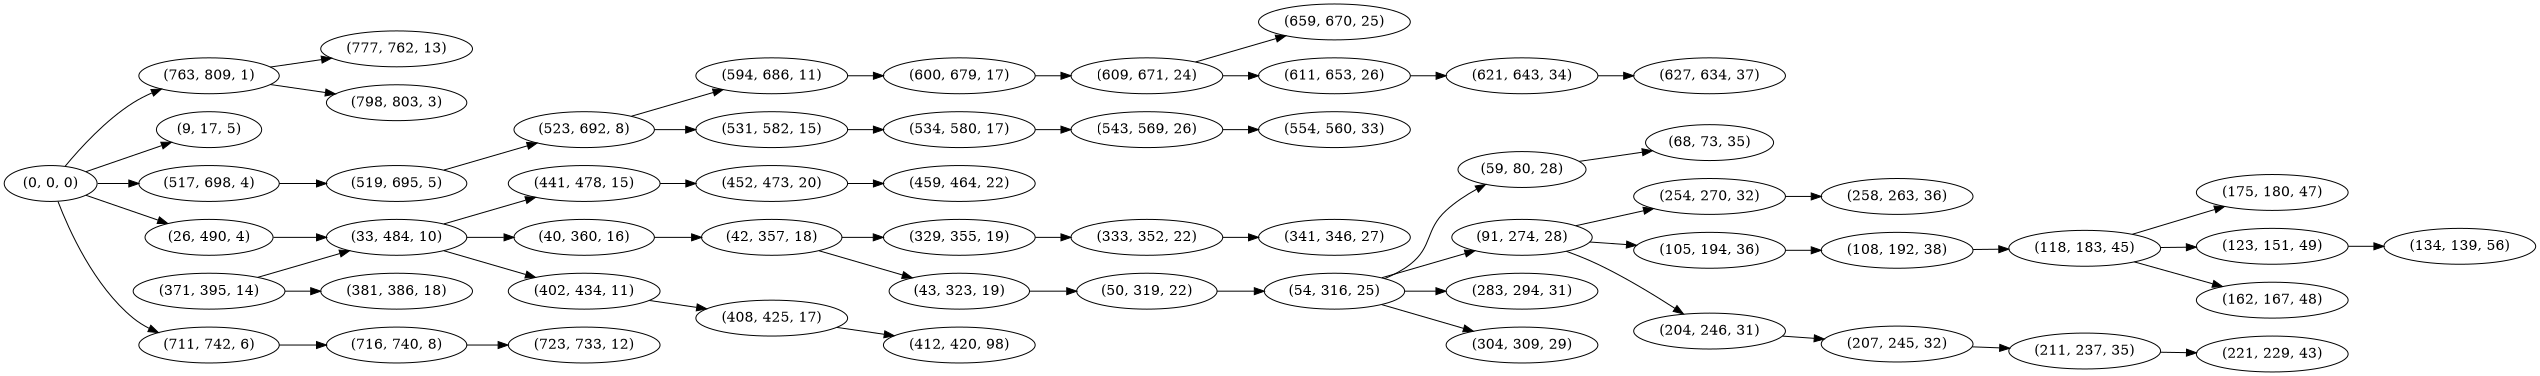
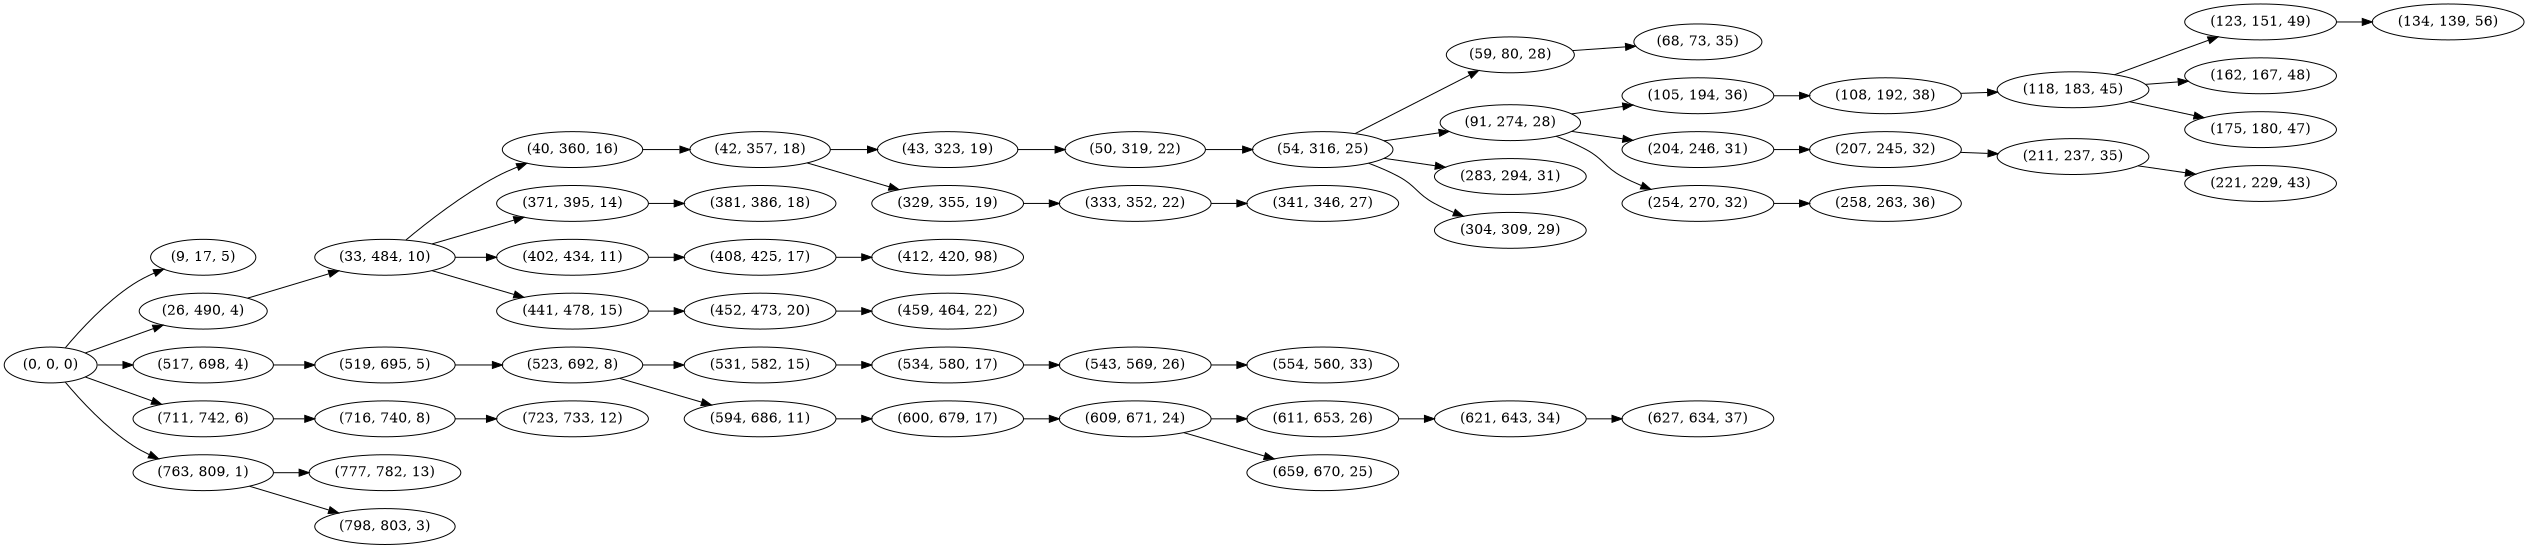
node "(777, 762, 13)": label "(777, 762, 13)" -> "(777, 782, 13)"
edge "(371, 395, 14)" -> "(33, 484, 10)": reversed
